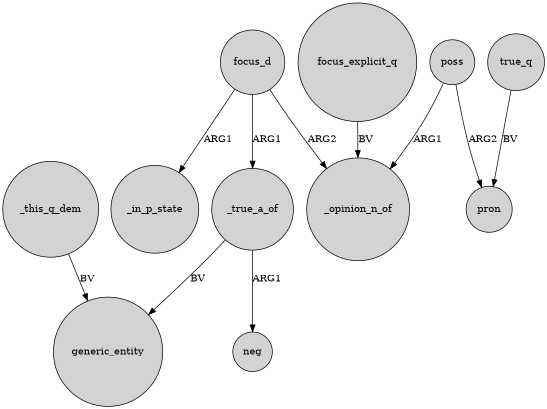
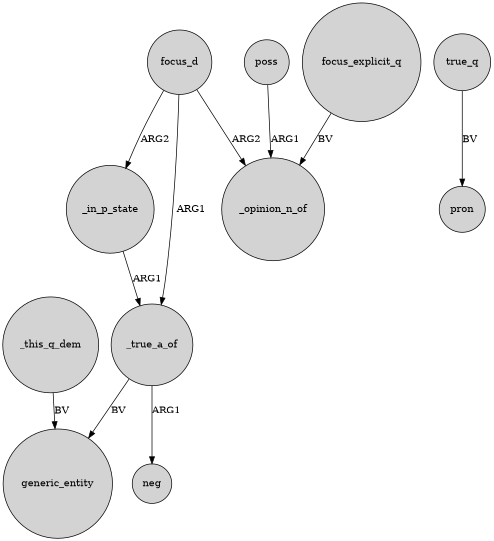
edge "poss" -> "pron": removed, label "ARG2"
edge "focus_d" -> "_in_p_state": label "ARG1" -> "ARG2"
edge "_in_p_state" -> "_true_a_of": added, label "ARG1"
